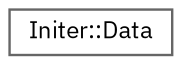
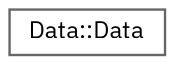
node "Initer::Data": label "Initer::Data" -> "Data::Data"
